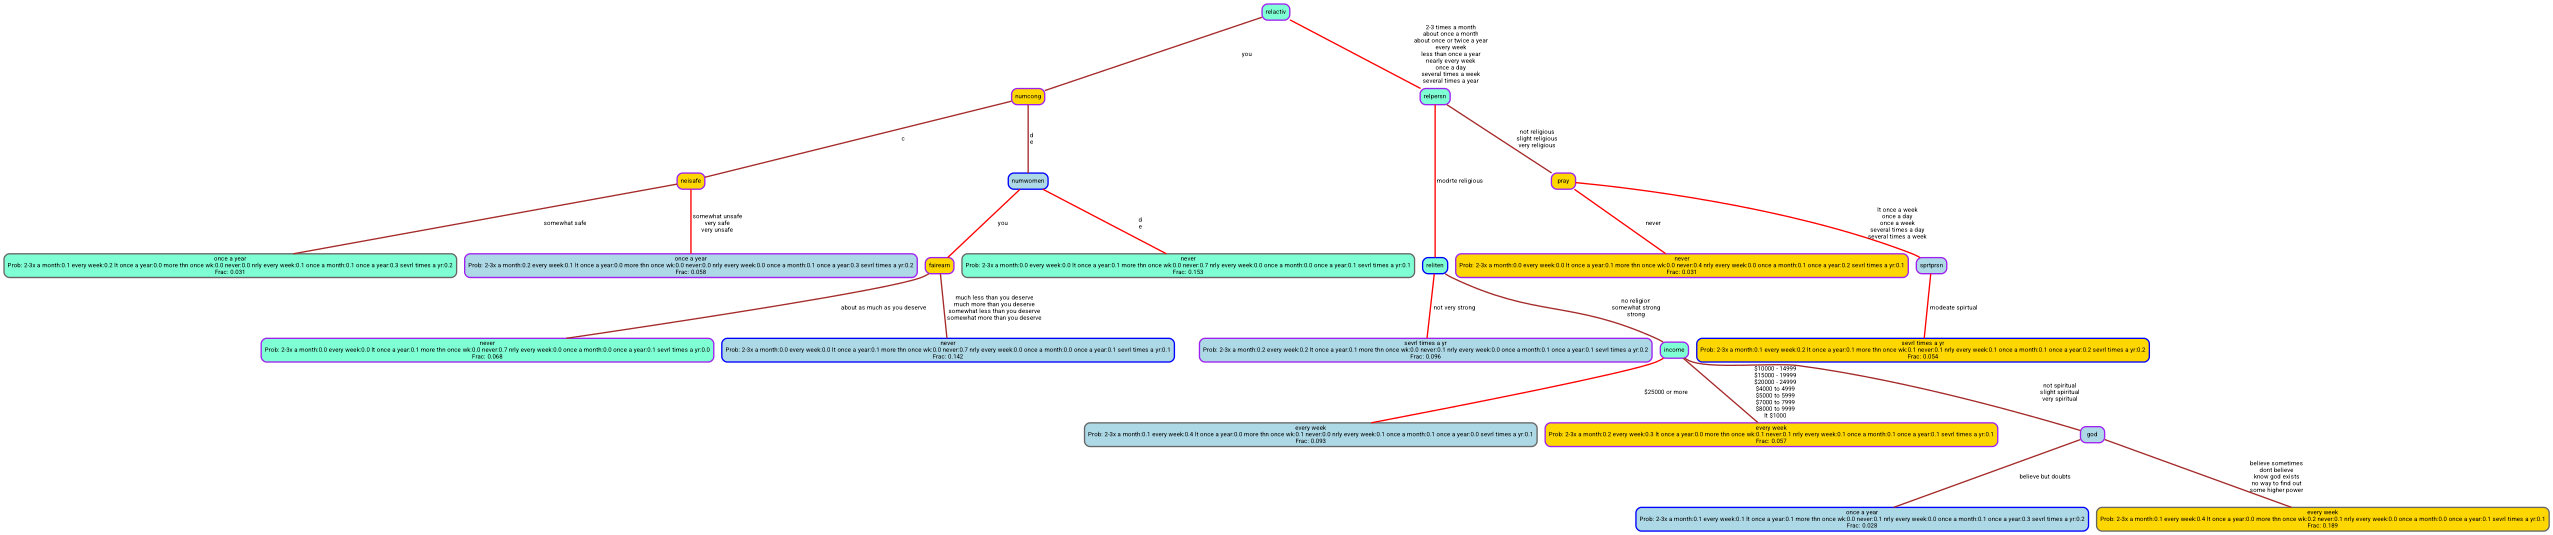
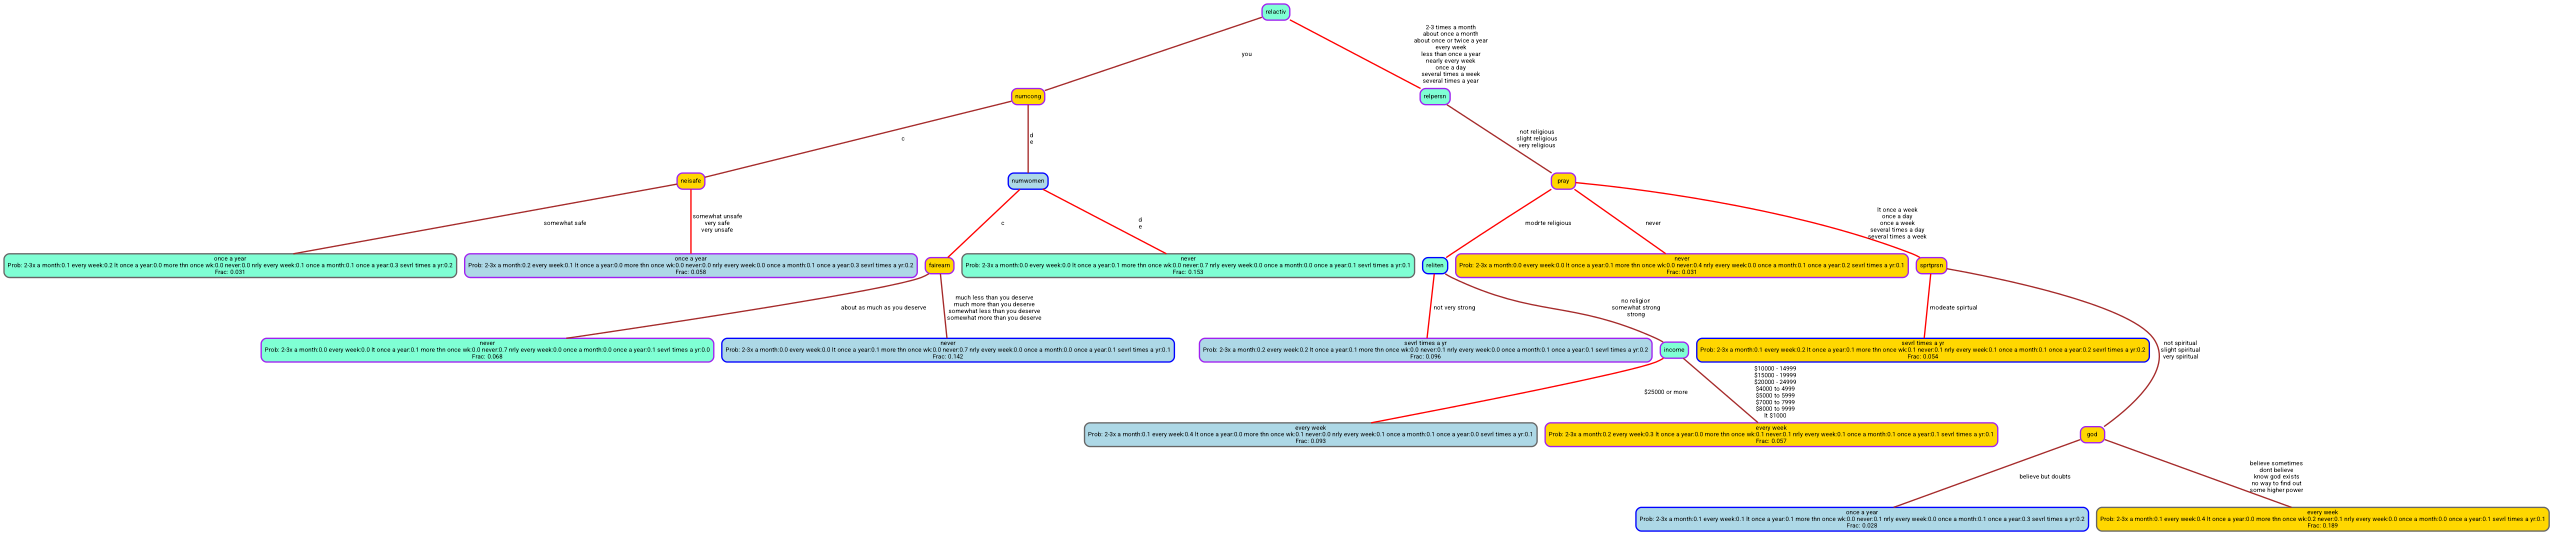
edge "relpersn" -- "reliten": now "pray" -- "reliten"
edge "numwomen" -- "fairearn": label " you" -> " c"
node "sprtprsn": fillcolor lightblue -> gold
edge "income" -- "god": now "sprtprsn" -- "god"
node "god": fillcolor lightblue -> gold
